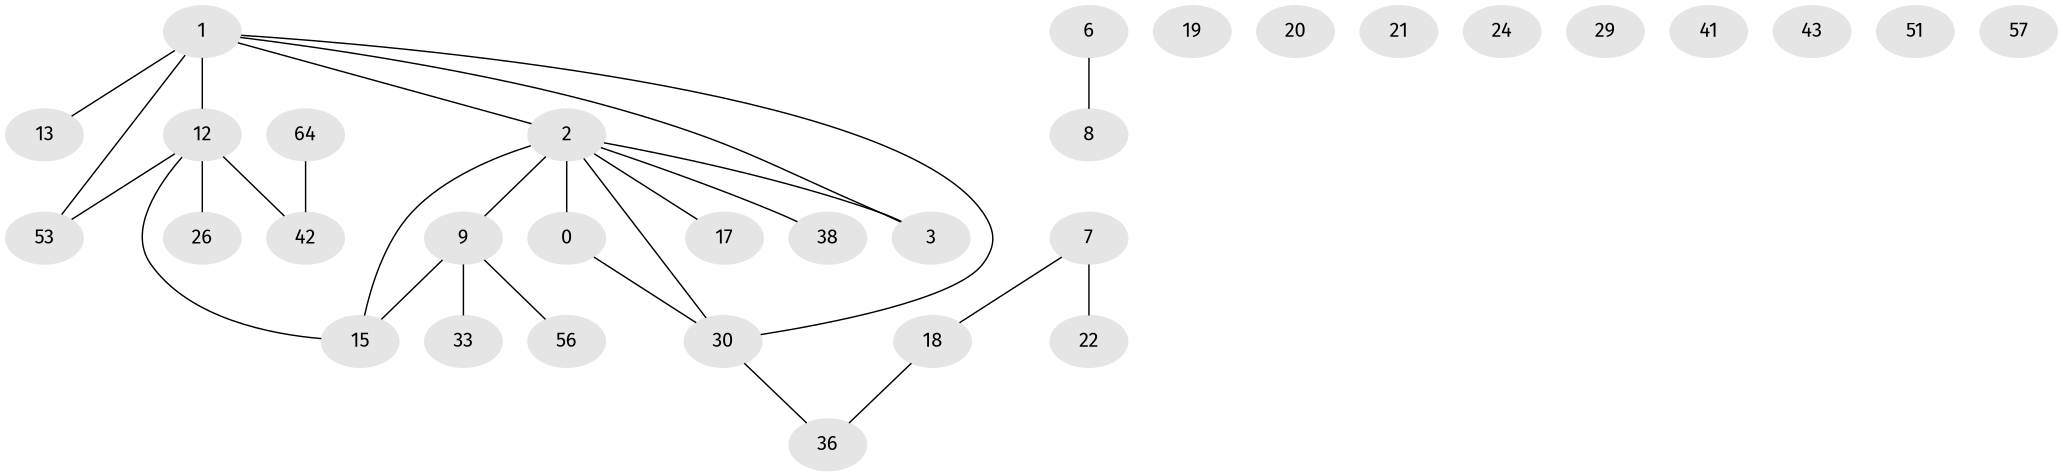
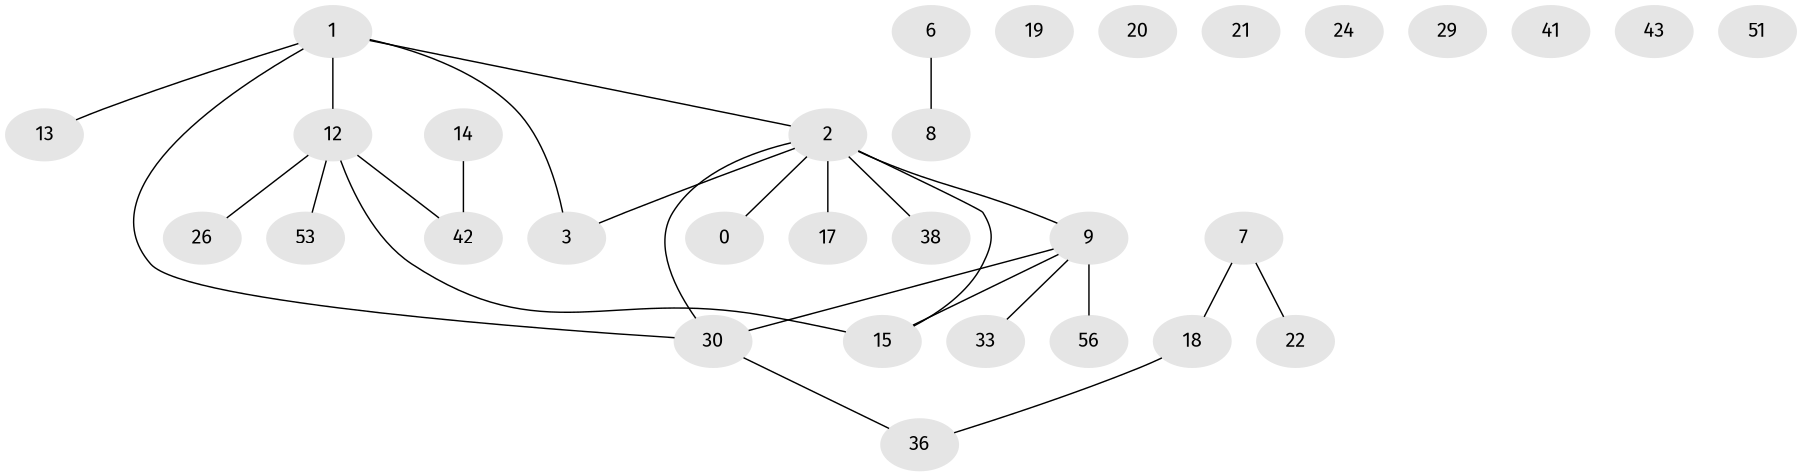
node "57": removed
edge "1" -- "53": removed
node "64": label "64" -> "14"
edge "0" -- "30": now "9" -- "30"
